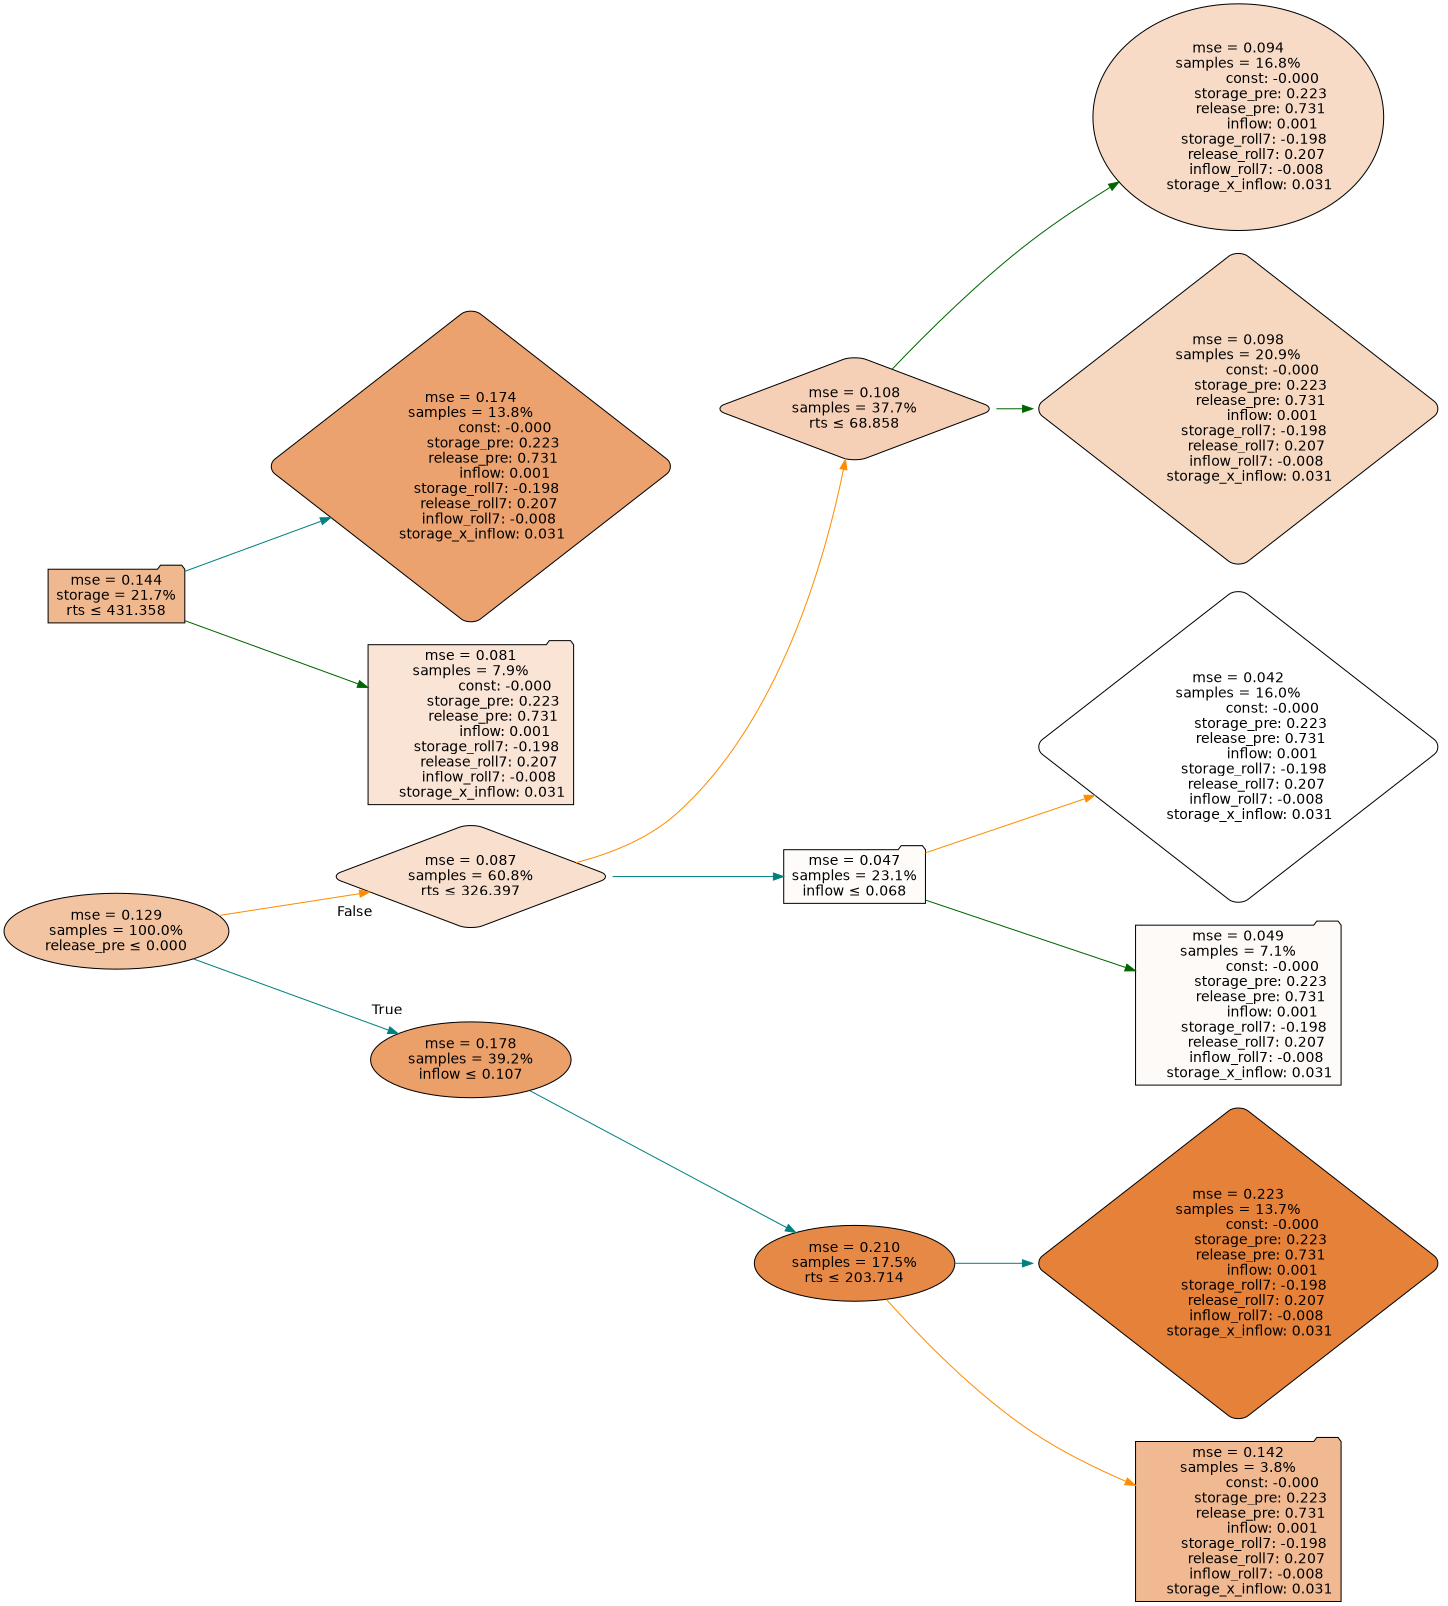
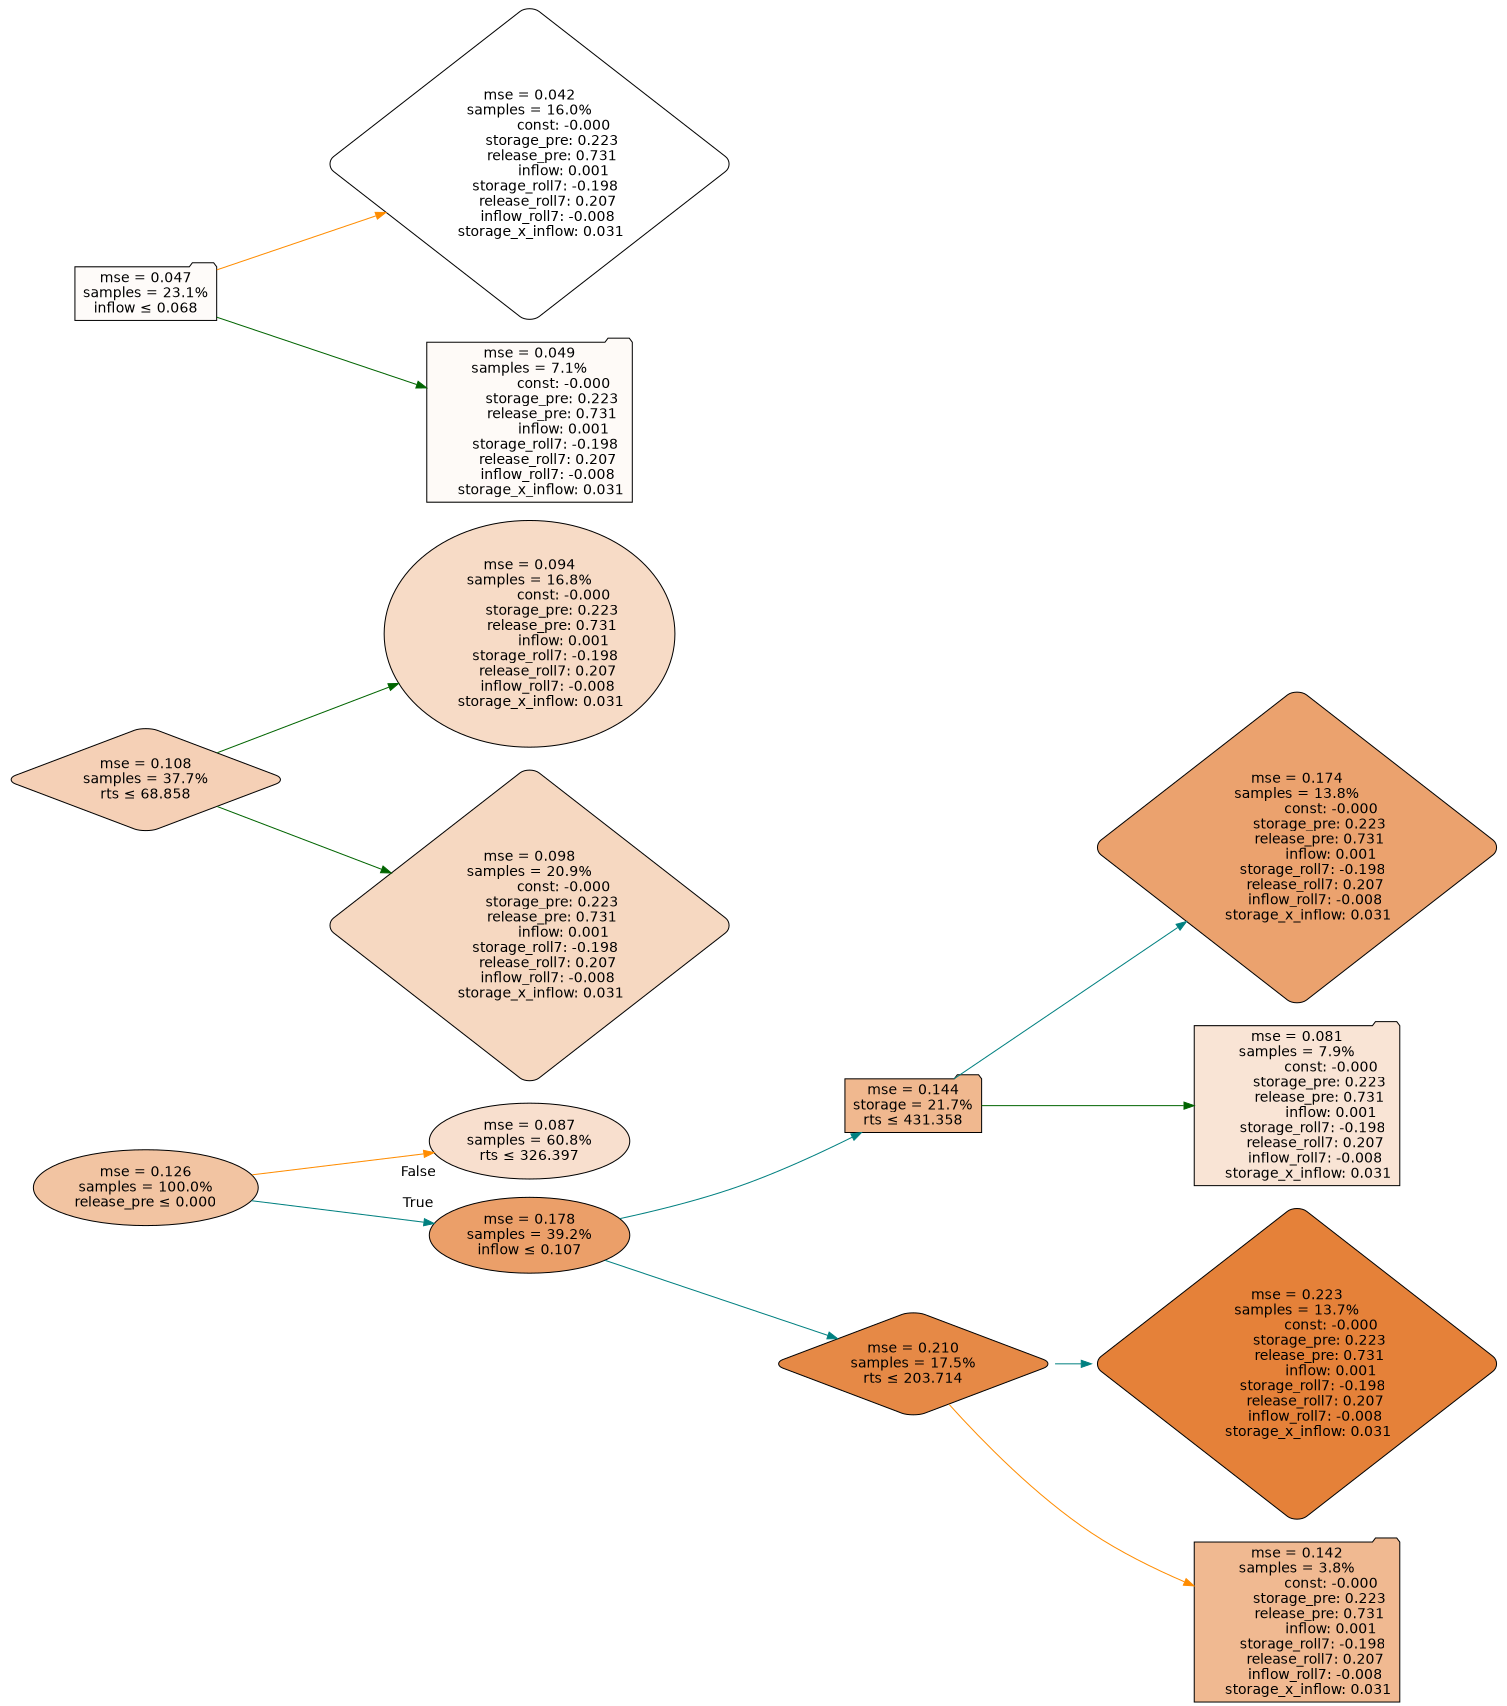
edge "mse = 0.087 samples = 60.8% rts ≤ 326.397" -> "mse = 0.108 samples = 37.7% rts ≤ 68.858": removed
node "mse = 0.087 samples = 60.8% rts ≤ 326.397": shape diamond -> ellipse
edge "mse = 0.087 samples = 60.8% rts ≤ 326.397" -> "mse = 0.047 samples = 23.1% inflow ≤ 0.068": removed
node "mse = 0.129 samples = 100.0% release_pre ≤ 0.000": label "mse = 0.129 samples = 100.0% release_pre ≤ 0.000" -> "mse = 0.126 samples = 100.0% release_pre ≤ 0.000"
edge "mse = 0.178 samples = 39.2% inflow ≤ 0.107" -> "mse = 0.144 storage = 21.7% rts ≤ 431.358": added
node "mse = 0.210 samples = 17.5% rts ≤ 203.714": shape ellipse -> diamond
